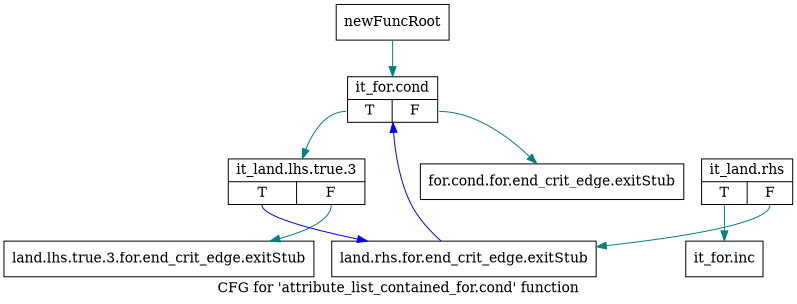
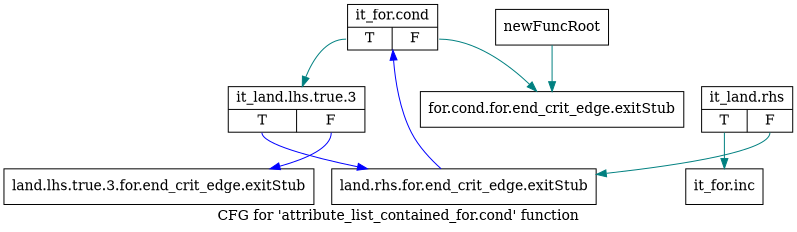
edge "newFuncRoot" -> "it_for.cond": now "newFuncRoot" -> "for.cond.for.end_crit_edge.exitStub"
edge "it_land.lhs.true.3" -> "land.lhs.true.3.for.end_crit_edge.exitStub": color teal -> blue
